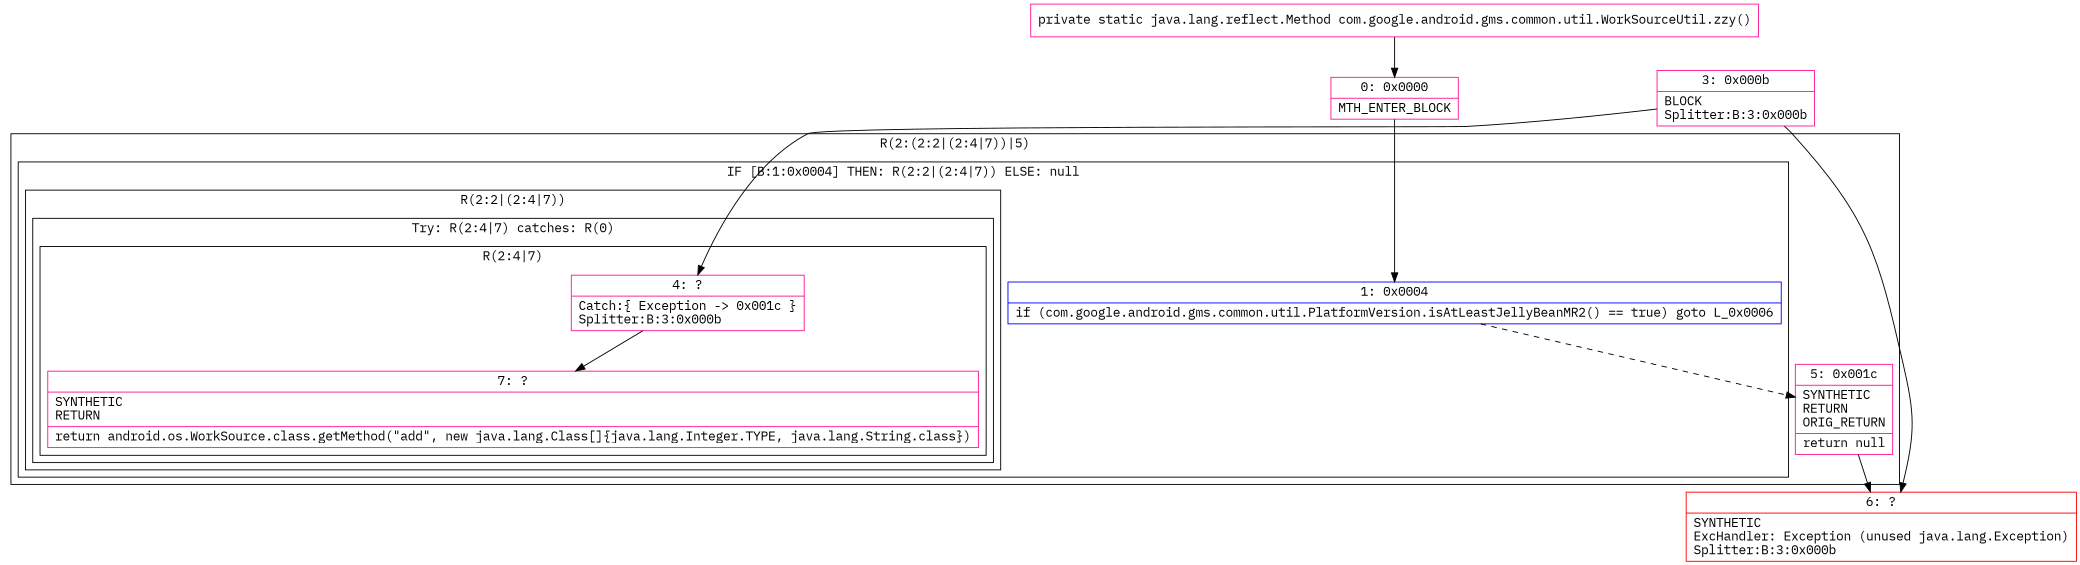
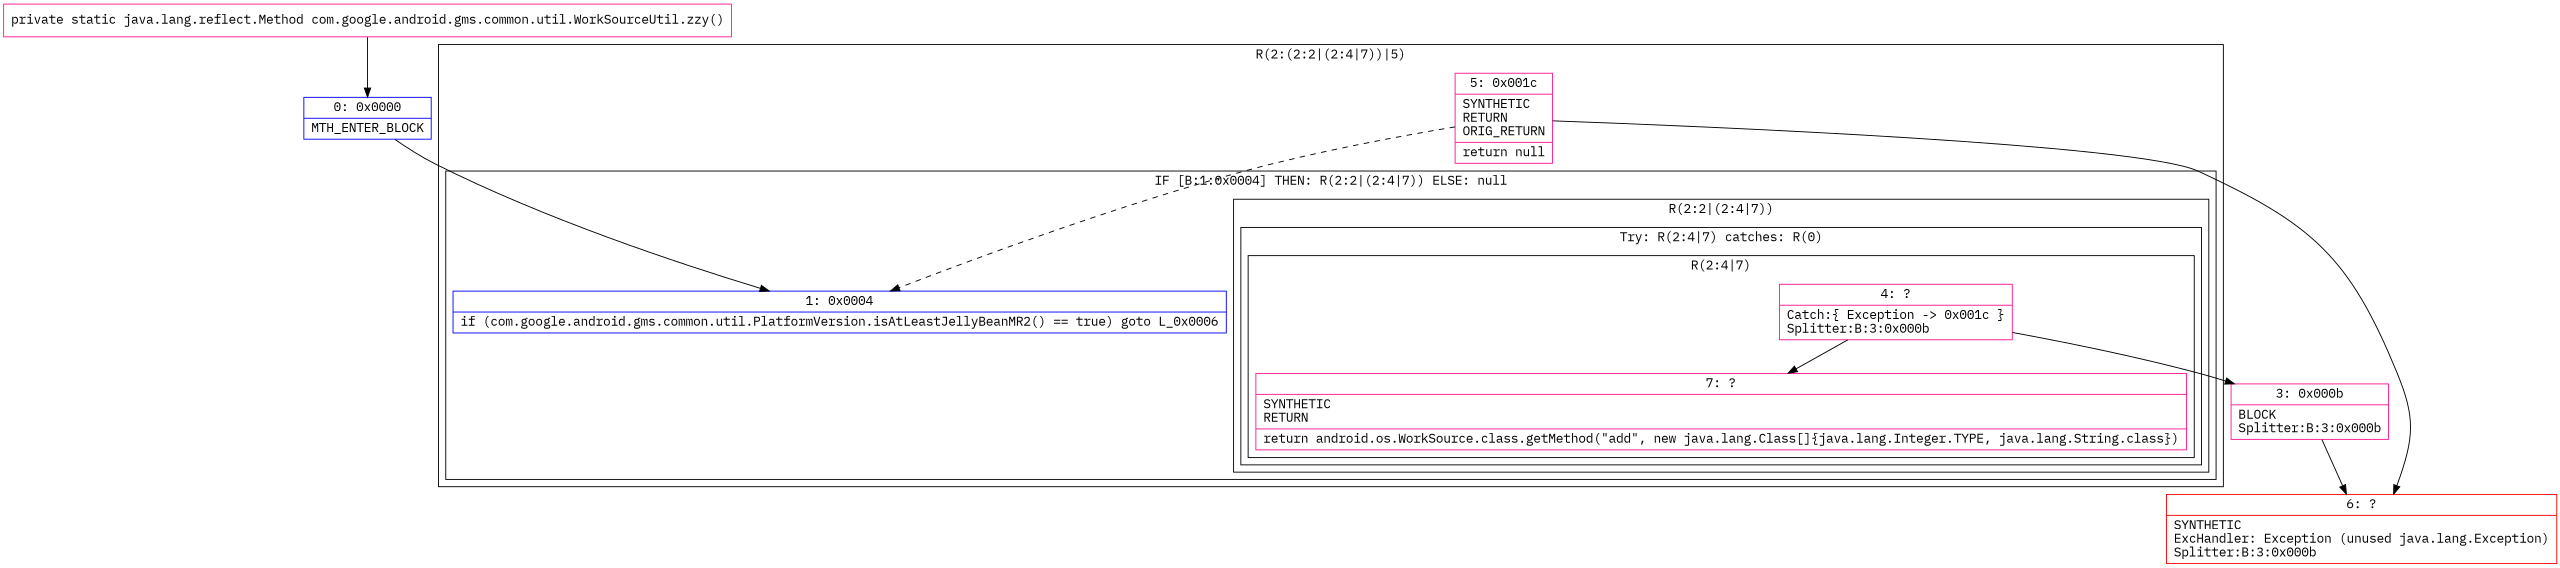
node "0: 0x0000": color deeppink -> blue
edge "3: 0x000b" -> "4: ?": reversed
edge "1: 0x0004" -> "5: 0x001c": reversed
